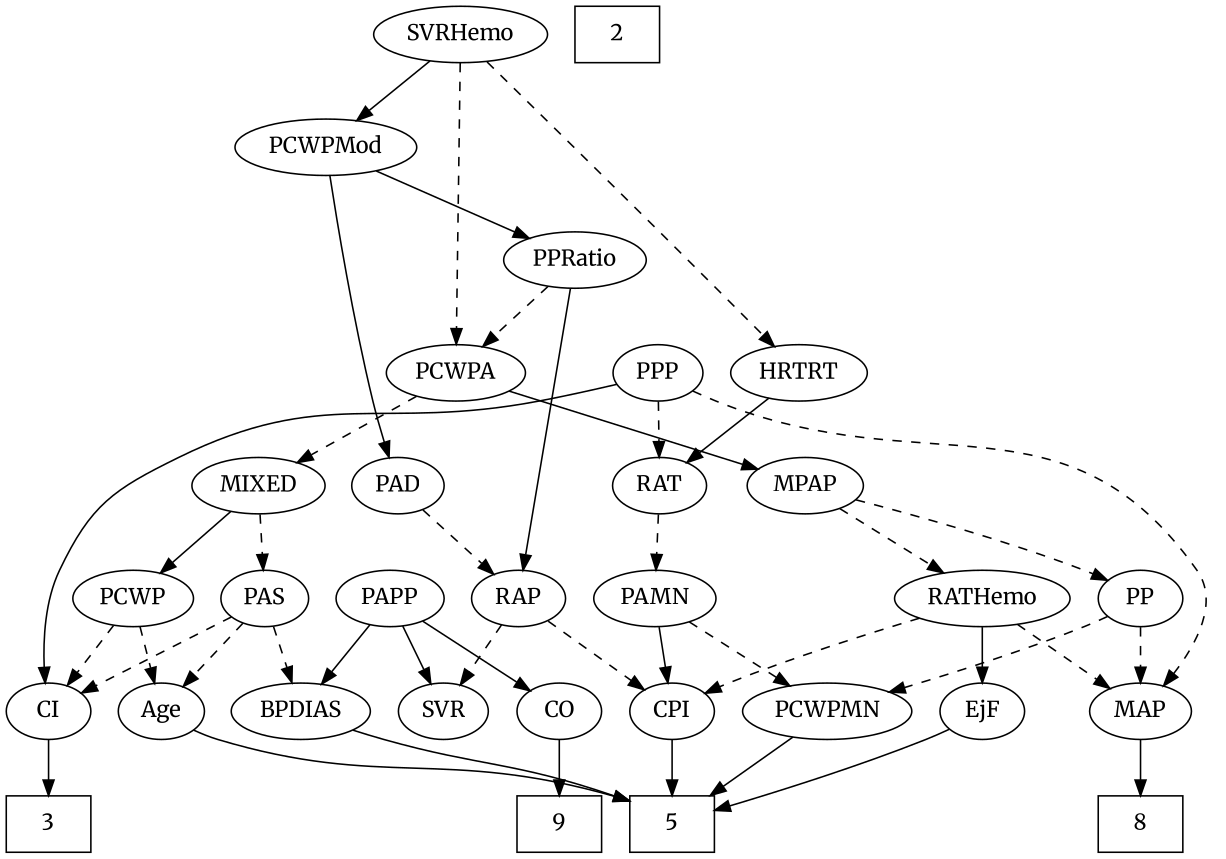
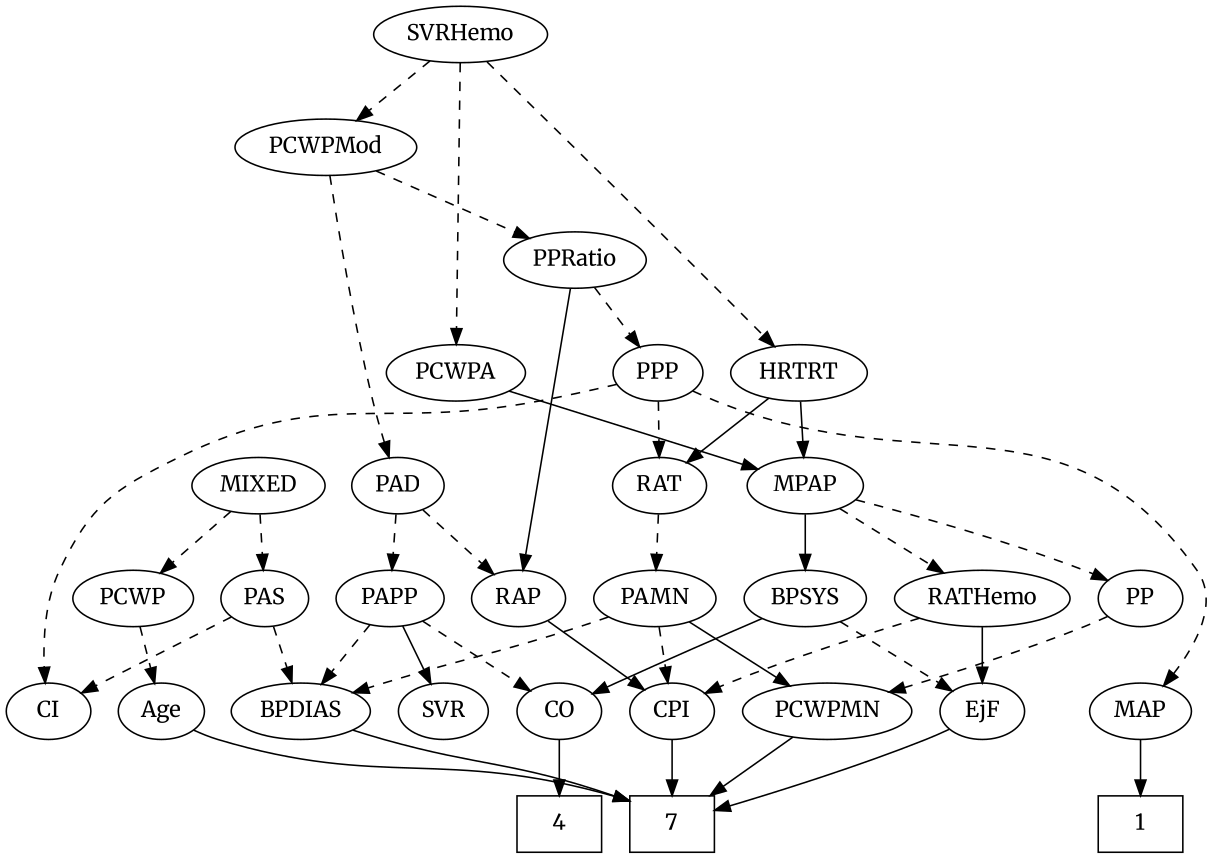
node "2": removed
edge "SVRHemo" -> "PCWPMod": style solid -> dashed
edge "PCWPMod" -> "PPRatio": style solid -> dashed
edge "PCWPMod" -> "PAD": style solid -> dashed
edge "PPRatio" -> "PCWPA": now "PPRatio" -> "PPP"
edge "HRTRT" -> "MPAP": added
edge "PPP" -> "CI": style solid -> dashed
edge "PCWPA" -> "MIXED": removed
edge "PAD" -> "PAPP": added
edge "MIXED" -> "PCWP": style solid -> dashed
node "BPSYS": added
edge "PAMN" -> "CPI": style solid -> dashed
edge "PP" -> "MAP": removed
edge "PAPP" -> "BPDIAS": style solid -> dashed
edge "RAP" -> "SVR": removed
edge "PCWP" -> "CI": removed
edge "PAS" -> "Age": removed
edge "PAMN" -> "PCWPMN": style dashed -> solid
edge "RAP" -> "CPI": style dashed -> solid
edge "PAPP" -> "CO": style solid -> dashed
edge "PAMN" -> "BPDIAS": added
edge "RATHemo" -> "MAP": removed
node "3": removed
node "9": label "9" -> "4"
node "5": label "5" -> "7"
node "8": label "8" -> "1"
